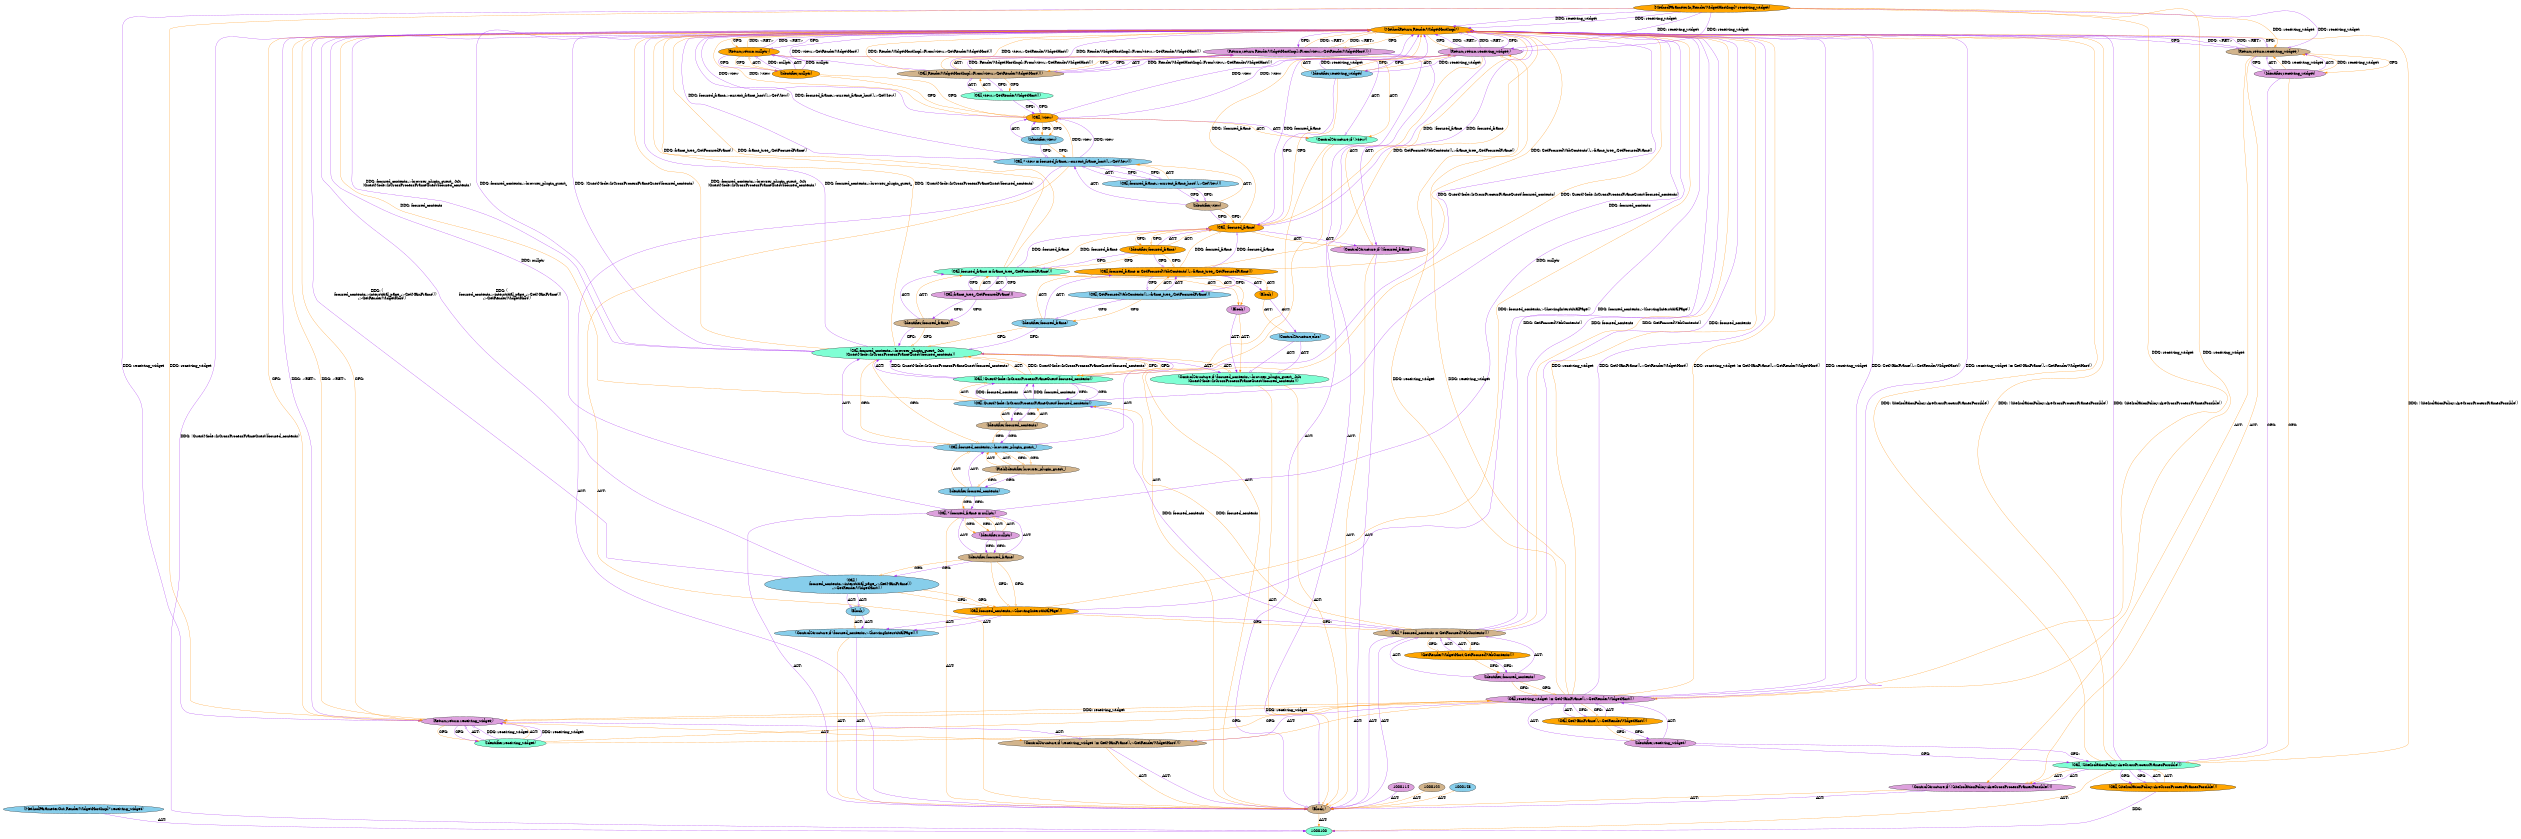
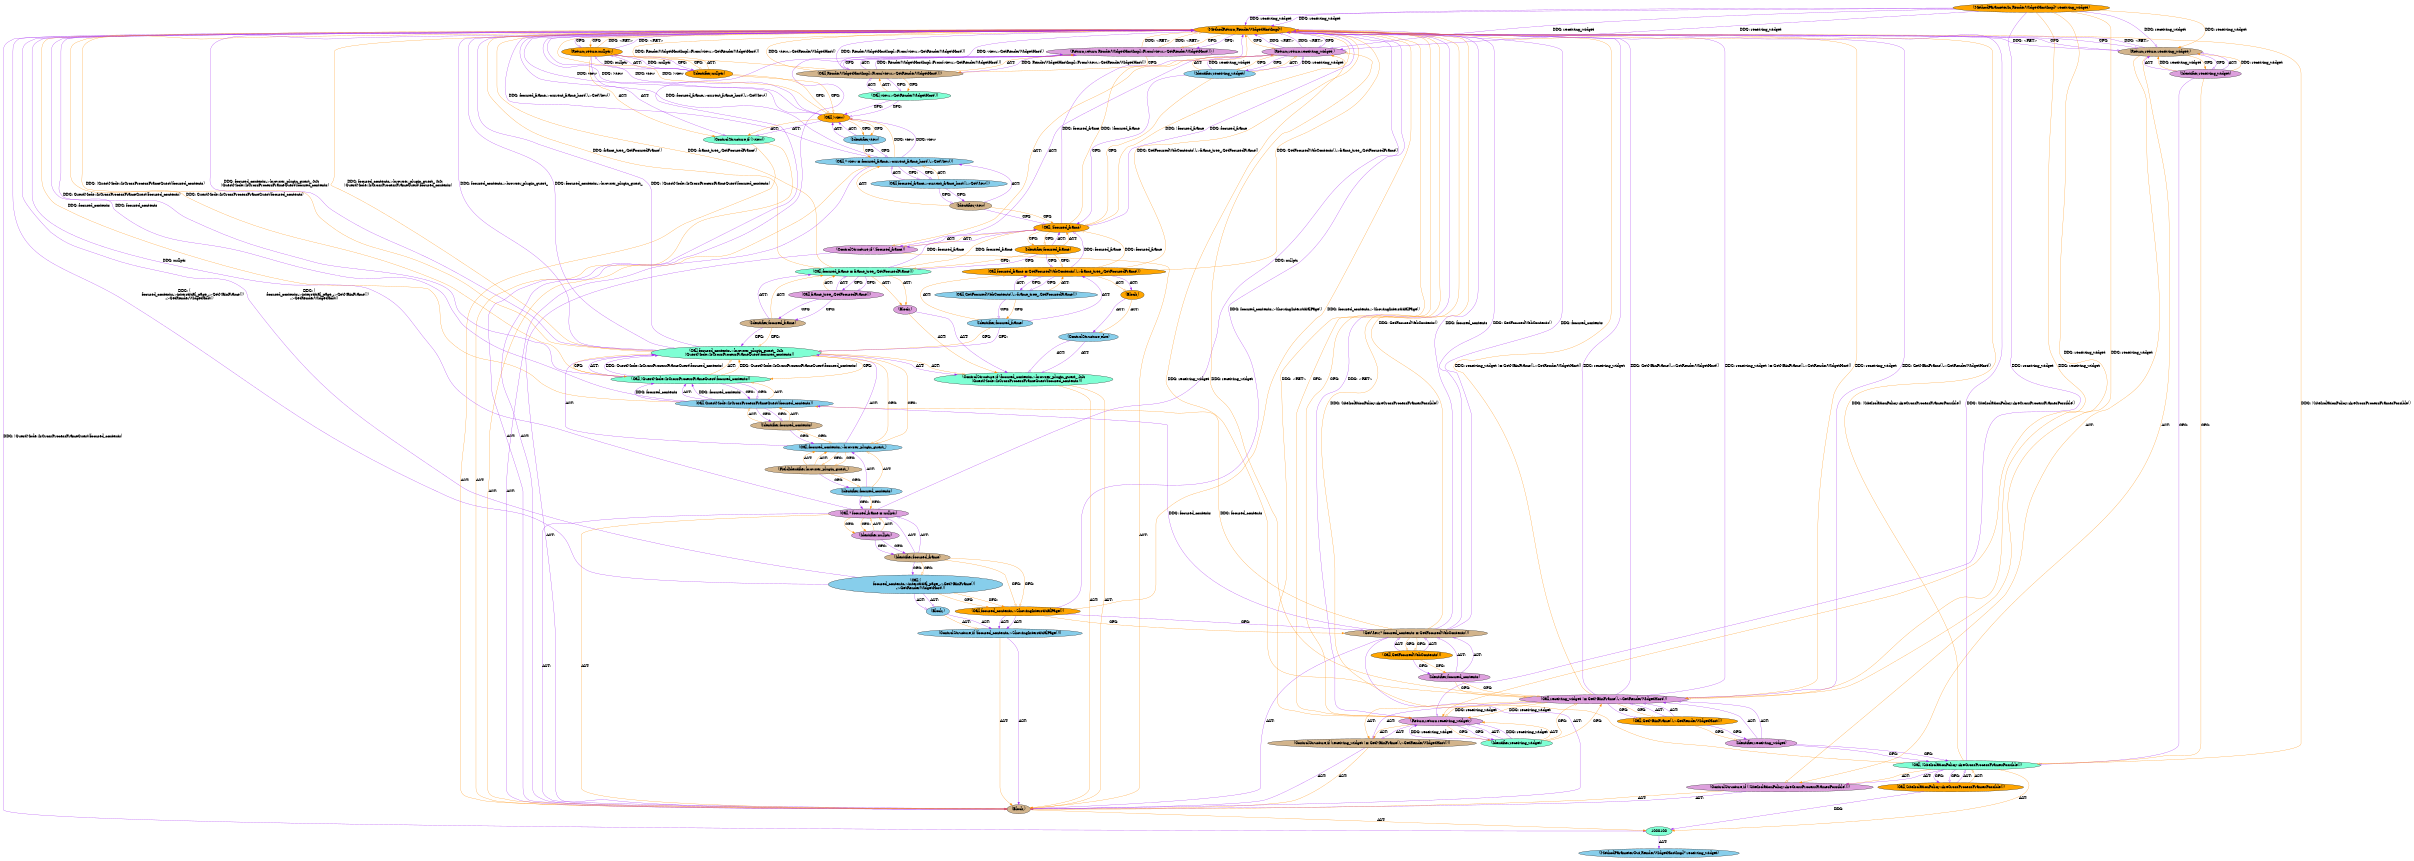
node "(Call,* focused_contents = GetFocusedWebContents())": label "(Call,* focused_contents = GetFocusedWebContents())" -> "(GetView,* focused_contents = GetFocusedWebContents())"
node "(GetRenderWidgetHost,GetFocusedWebContents())": label "(GetRenderWidgetHost,GetFocusedWebContents())" -> "(Call,GetFocusedWebContents())"
node "1000114": removed
node "1000122": removed
node "1000148": removed
edge "(MethodParameterOut,RenderWidgetHostImpl* receiving_widget)" -> "1000100": reversed
